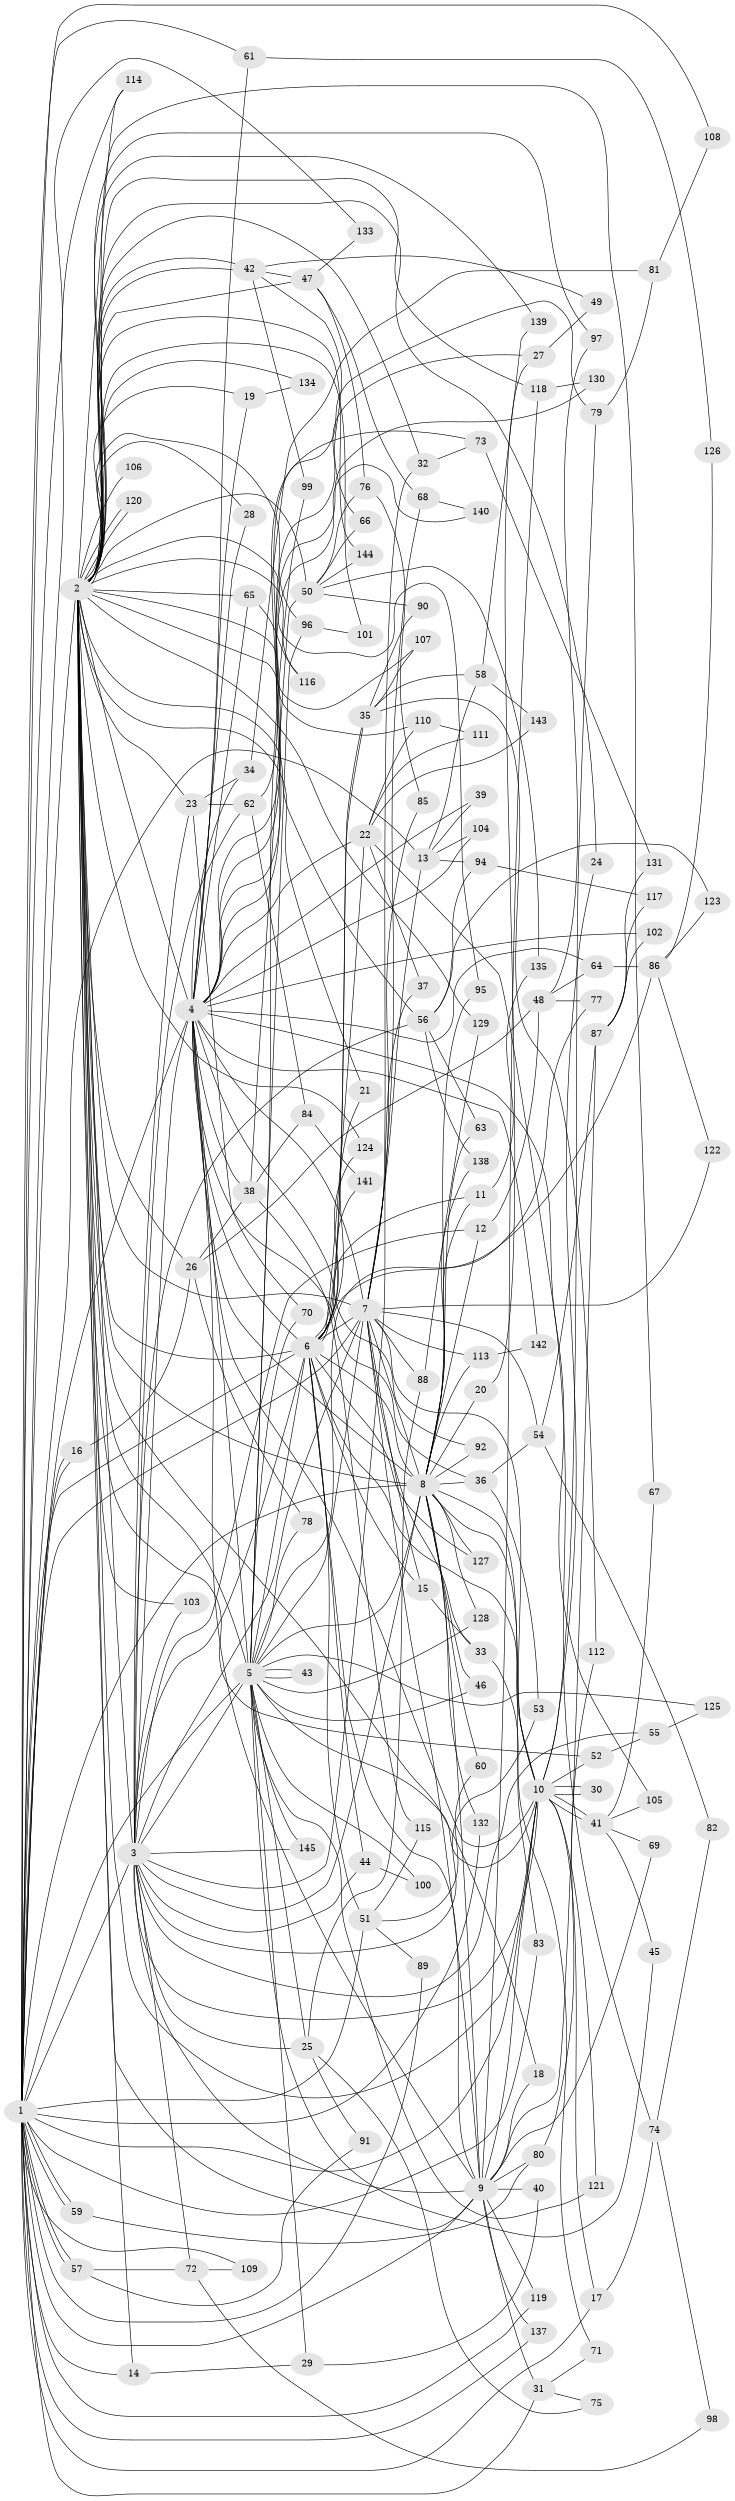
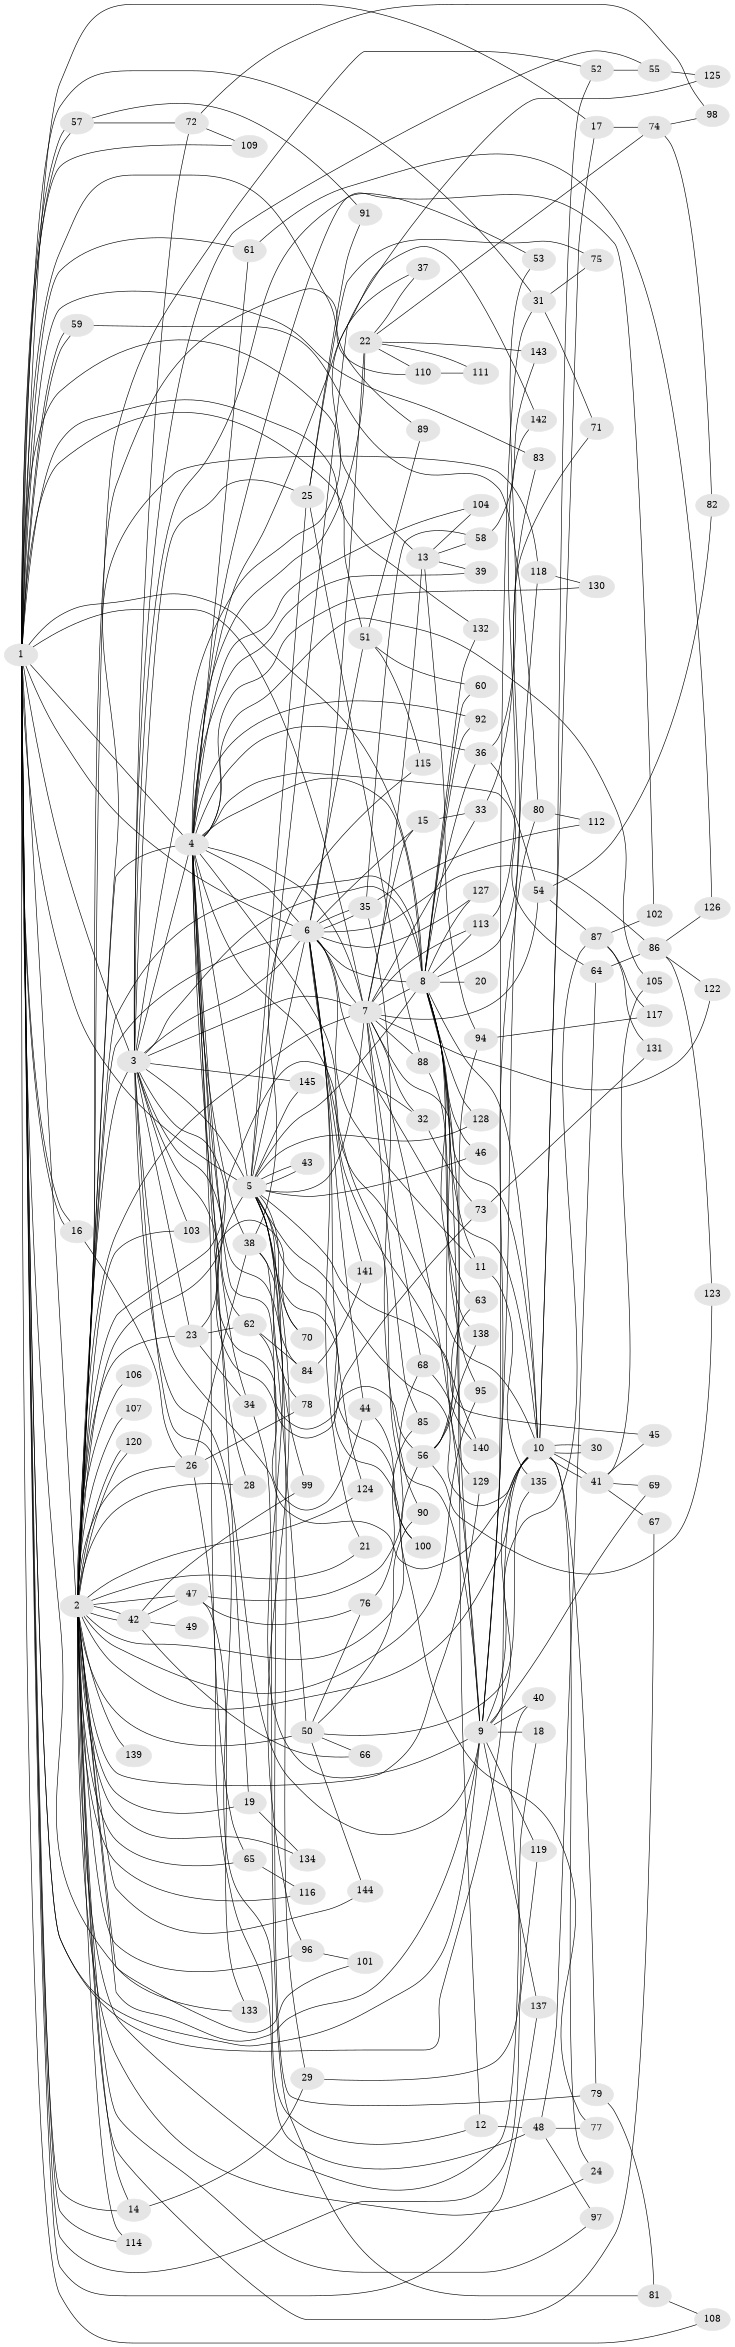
node "27": removed
edge "139" -- "58": removed
edge "107" -- "35": removed
node "121": removed
